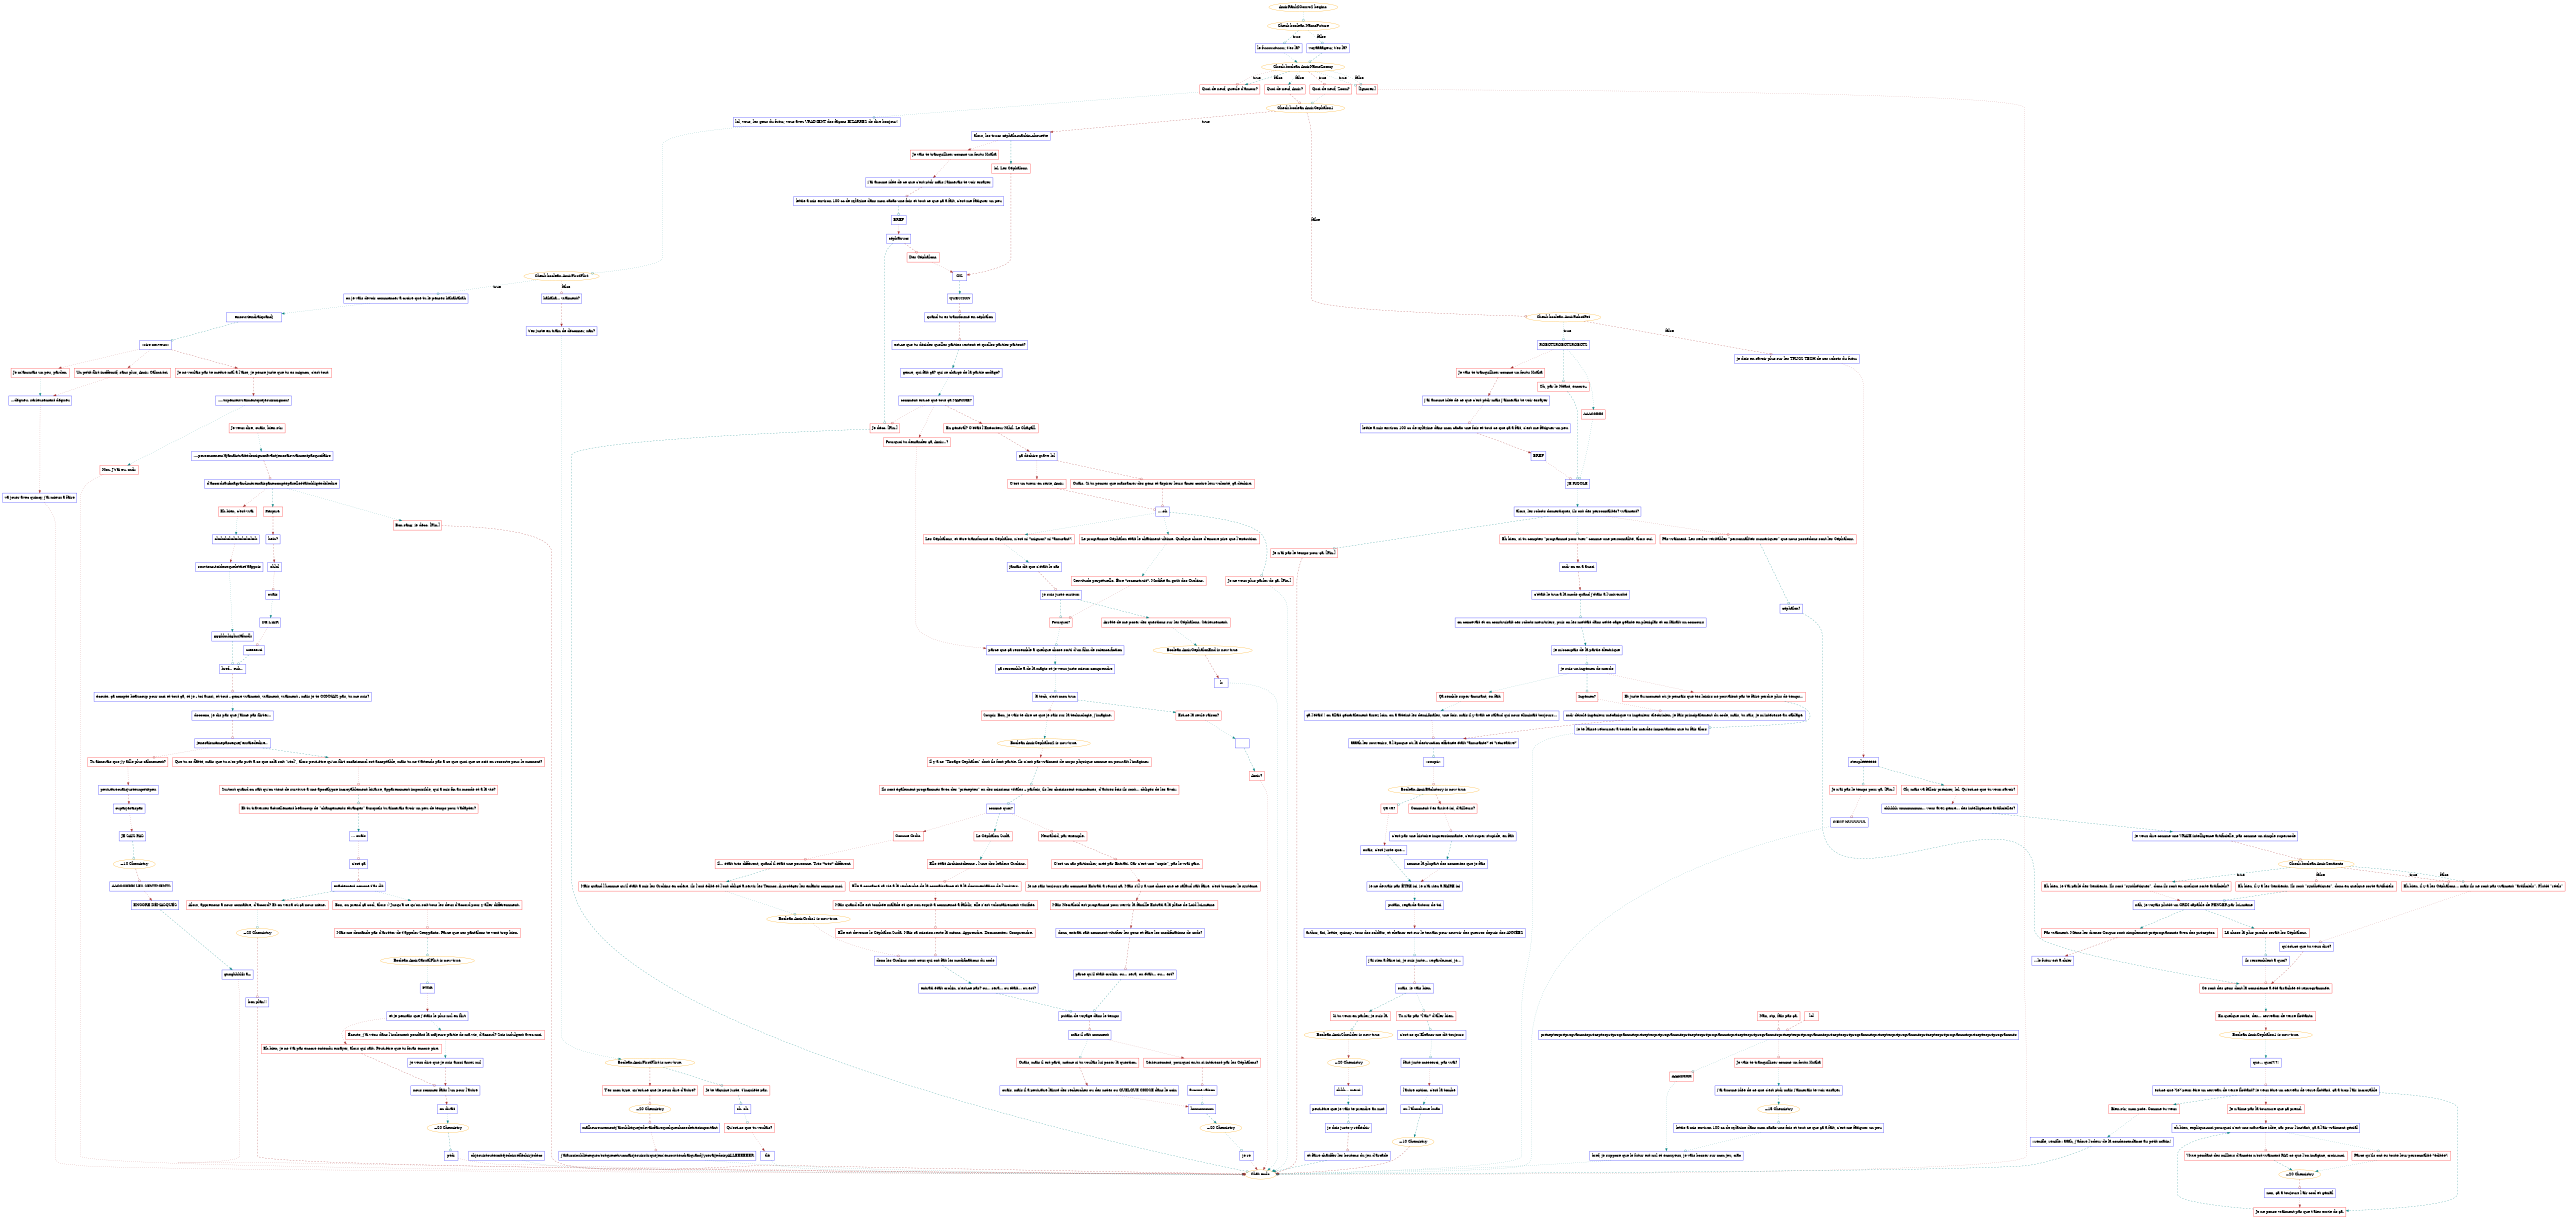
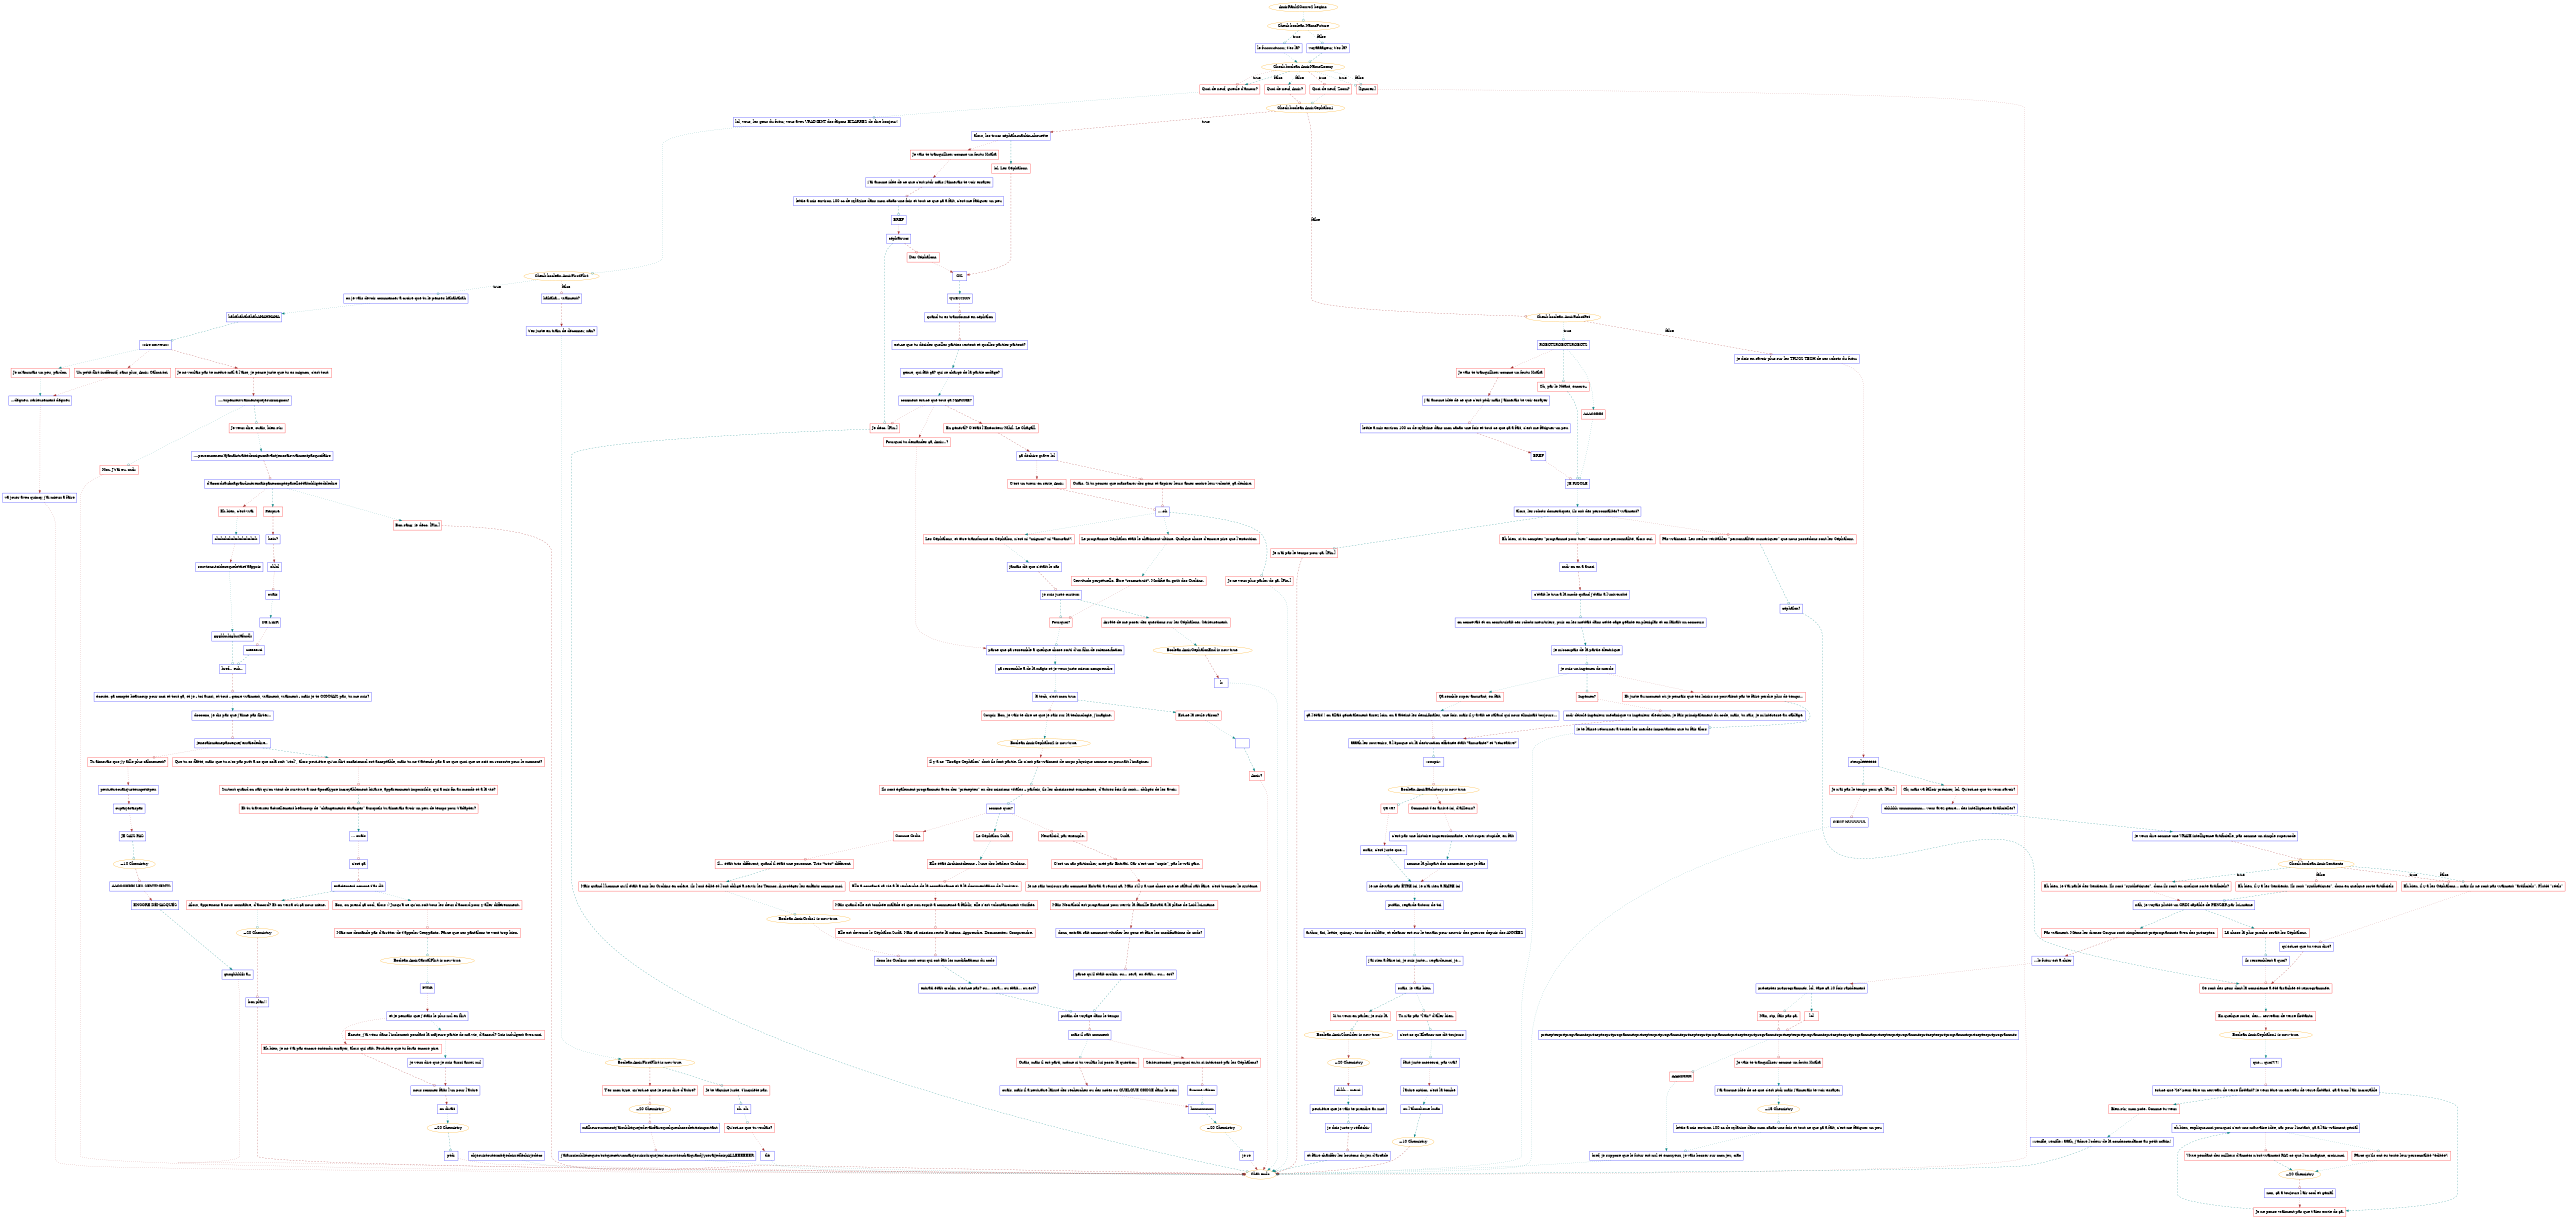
node "ensouviendraiquandj": label "ensouviendraiquandj" -> "hahahahahahahAHAHHAHA"
edge "::rire nerveux::" -> "Je m'amusais un peu, pardon.": color brown -> teal
edge ".....tupensesvraimentquejesuismignon?" -> "Je veux dire, ouais, bien sûr.": added
edge ".....tupensesvraimentquejesuismignon?" -> "Non. J't'ai eu. mdr.": arrowhead normal -> odot
node "préceptes préprogrammés, lol, tape ça 10 fois rapidement": added
node "Je n’aime pas la tournure que ça prend.": removed
